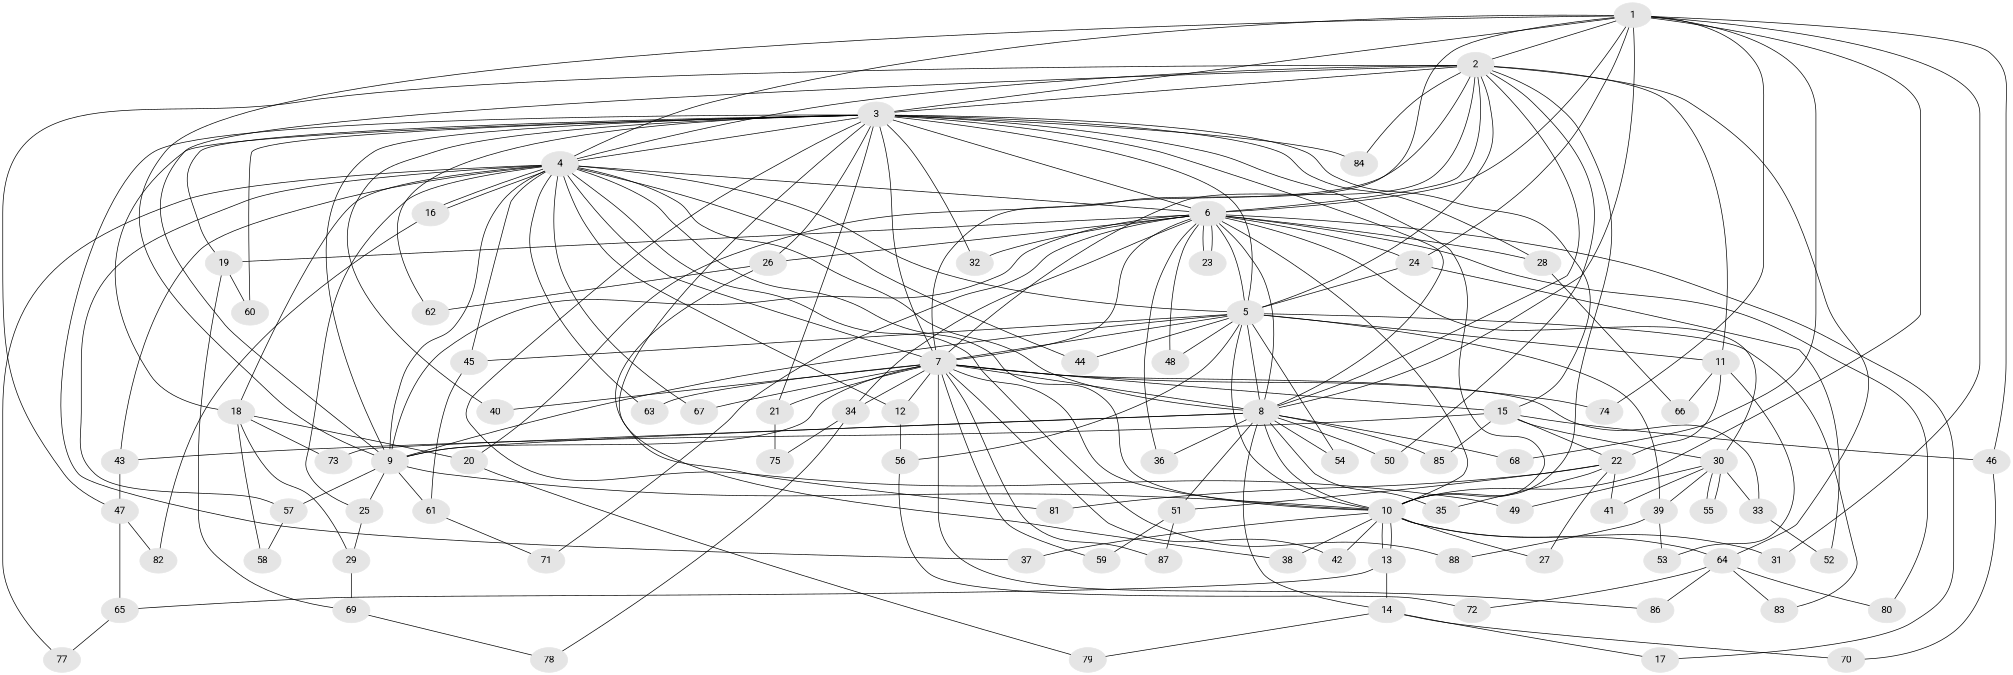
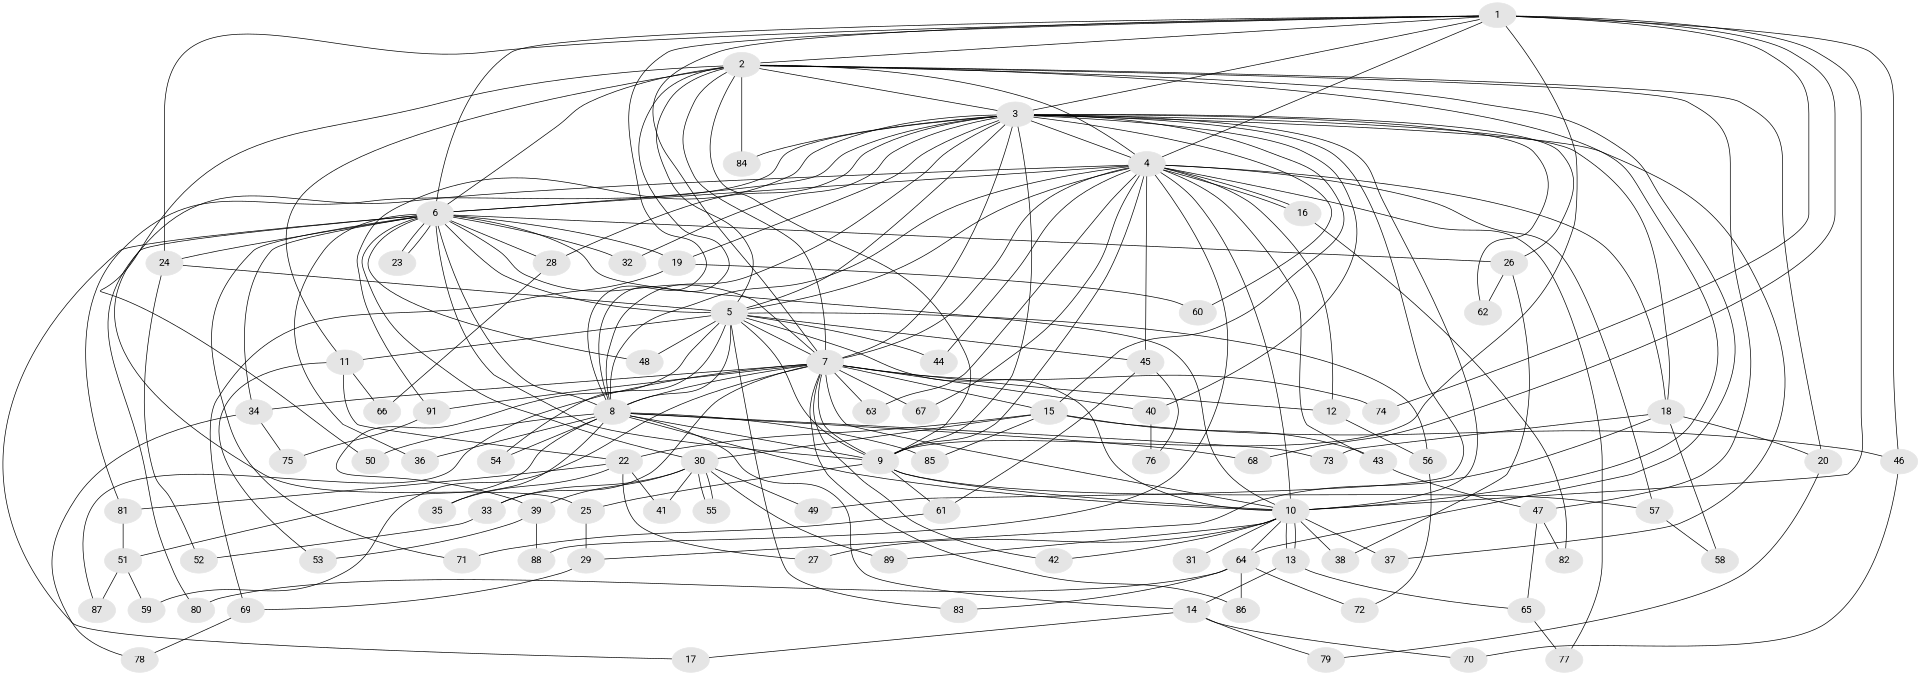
edge "1" -- "31": removed
node "21": label "21" -> "91"
node "76": added
edge "22" -- "51": now "81" -- "51"
node "89": added
